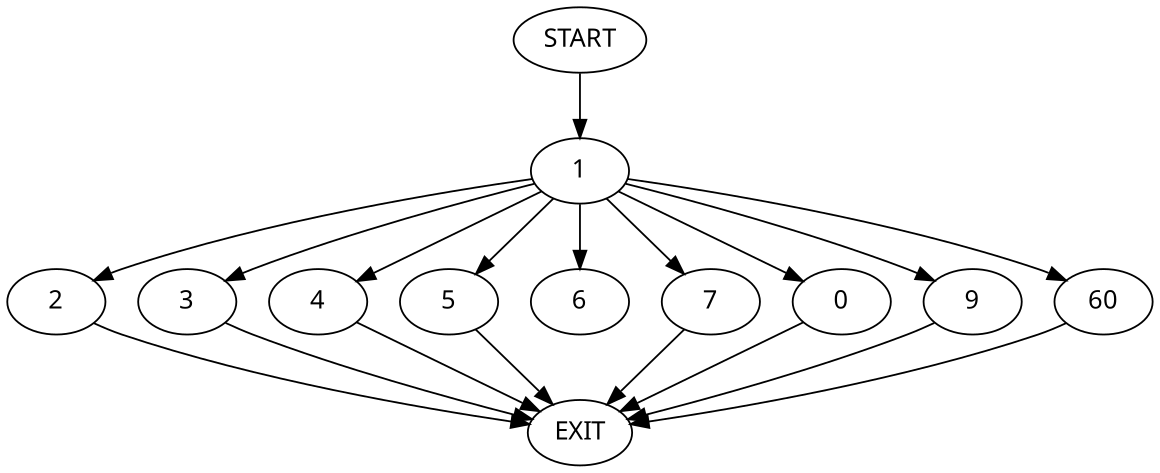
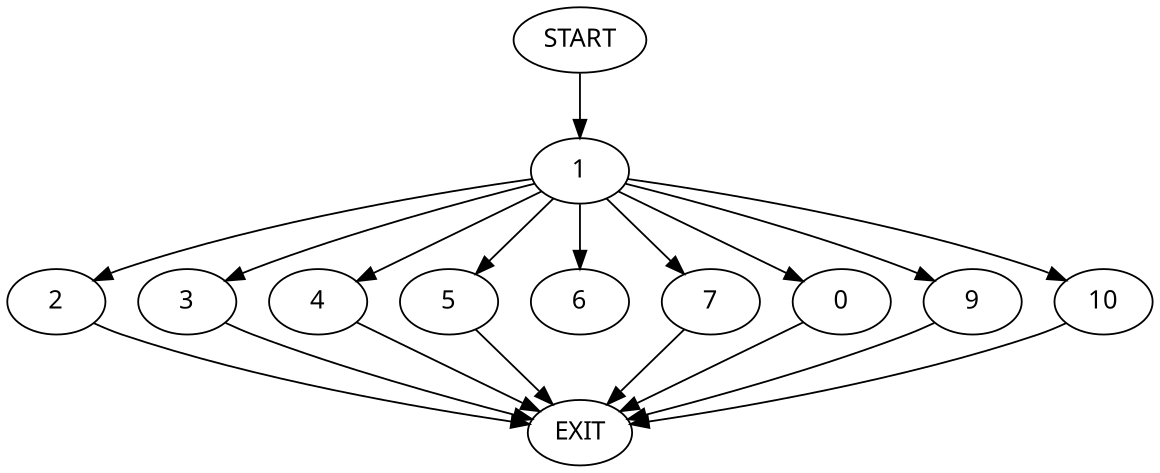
node "60": label "60" -> "10"
